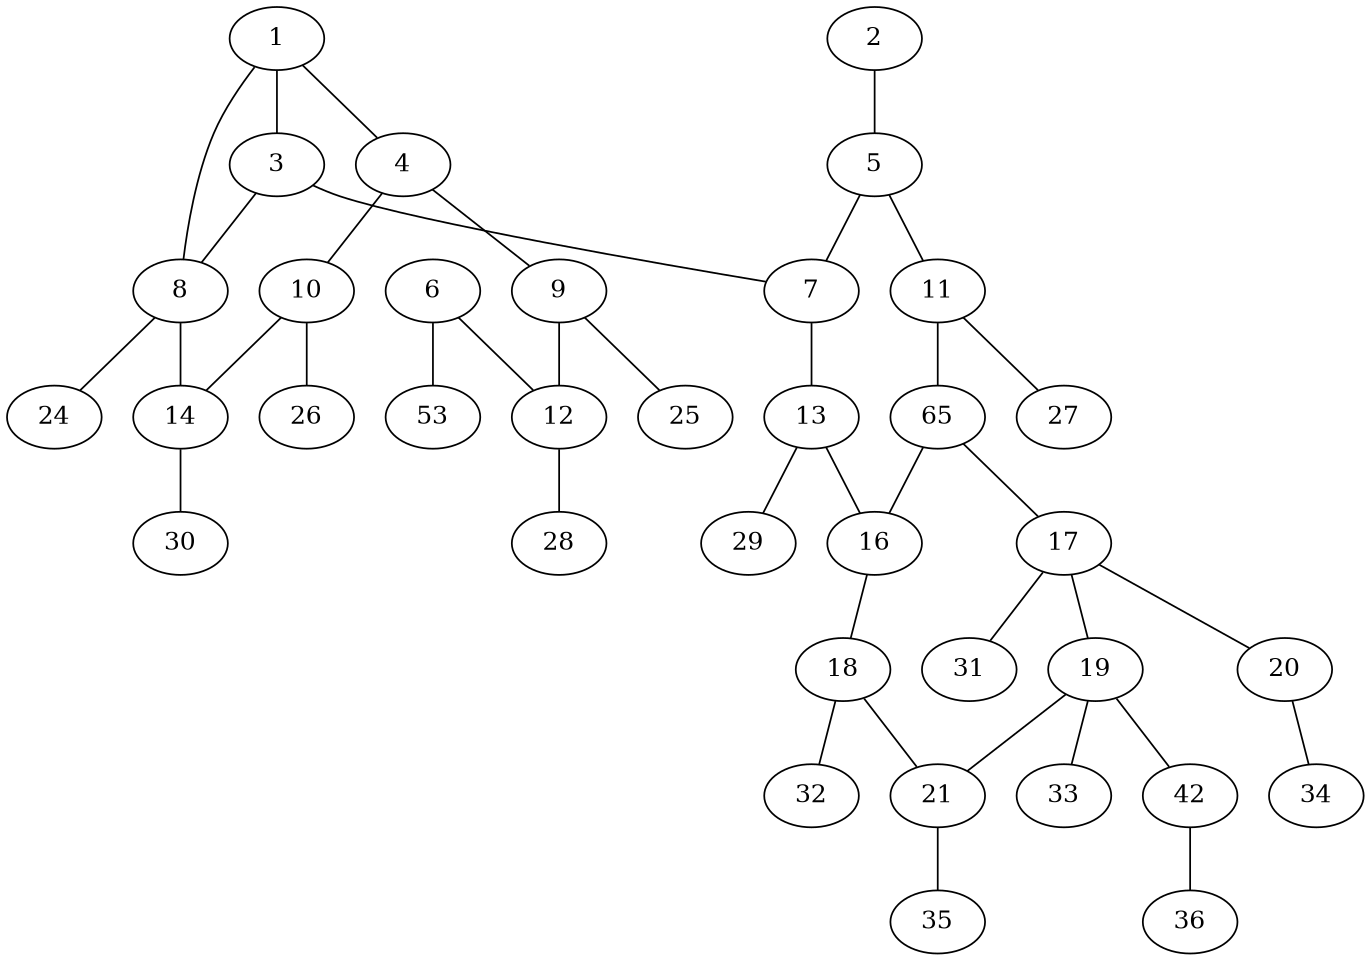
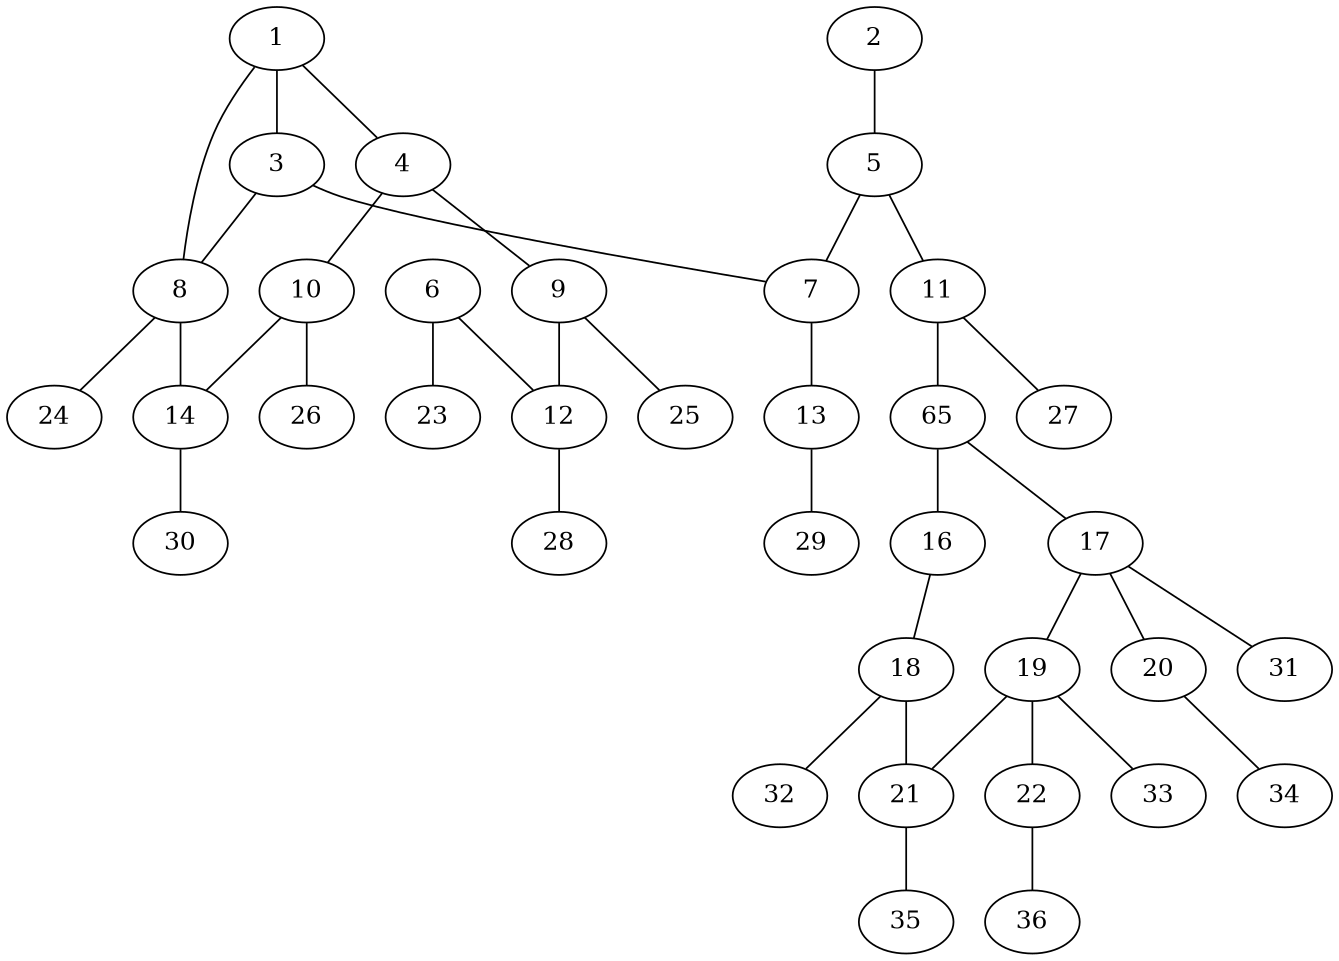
node "53": label "53" -> "23"
edge "13" -- "16": removed
node "42": label "42" -> "22"
